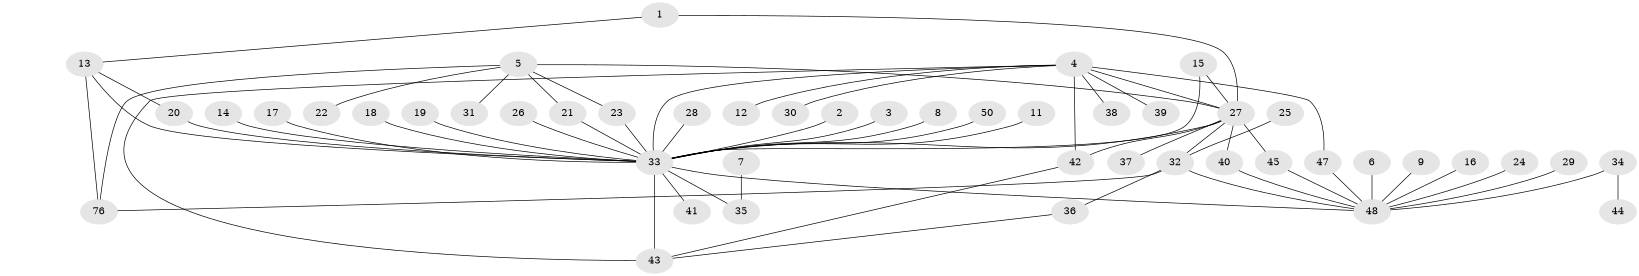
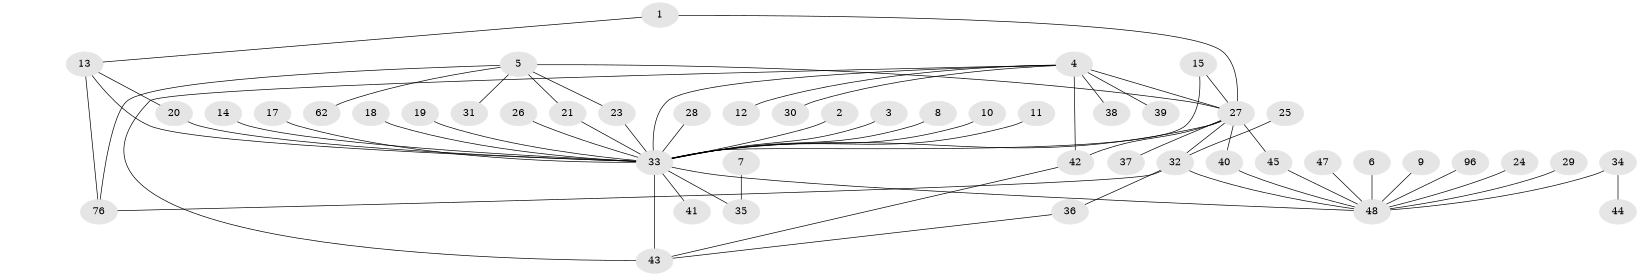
edge "4" -- "47": removed
node "22": label "22" -> "62"
node "50": label "50" -> "10"
node "16": label "16" -> "96"
